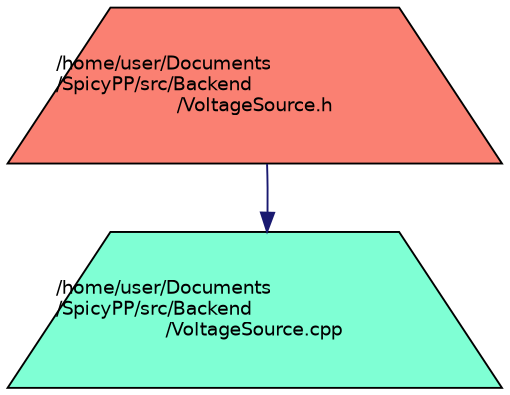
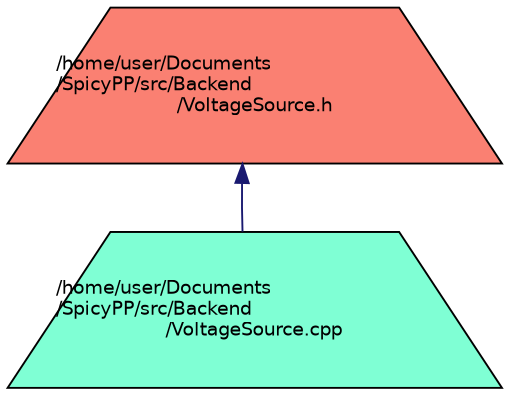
edge "/home/user/Documents /SpicyPP/src/Backend /VoltageSource.h" -> "/home/user/Documents /SpicyPP/src/Backend /VoltageSource.cpp": reversed
